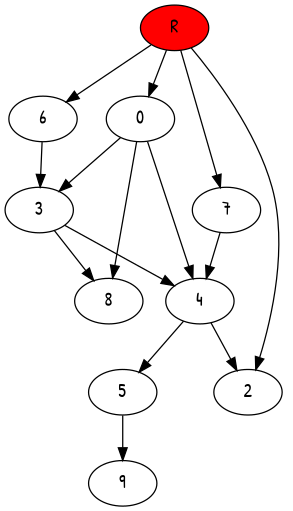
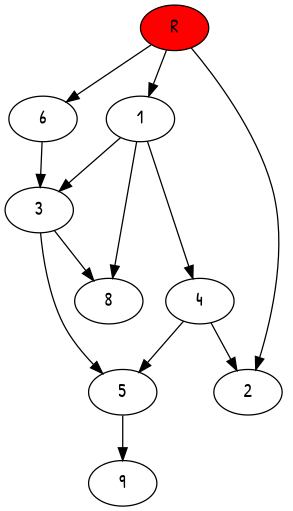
node "0": label "0" -> "1"
node "7": removed
edge "3" -> "4": now "3" -> "5"
